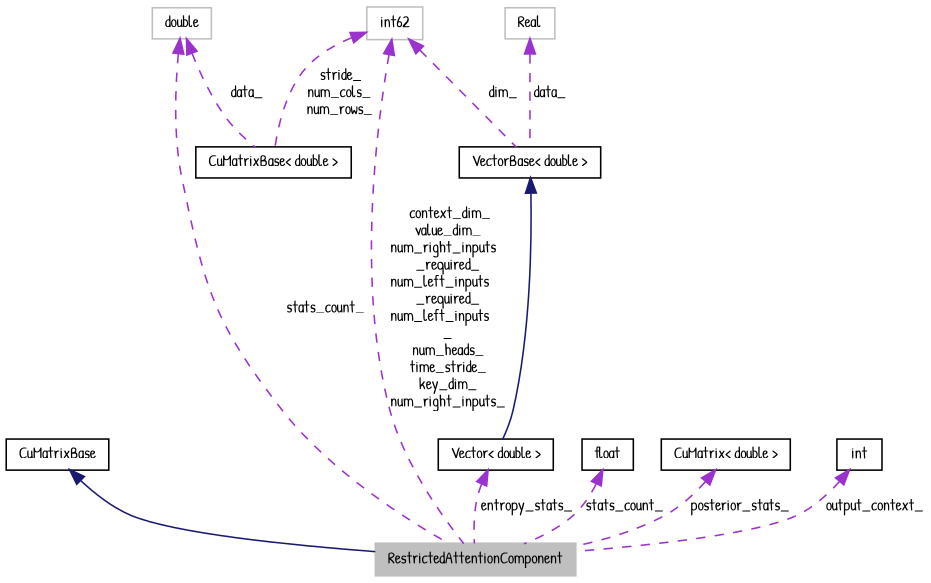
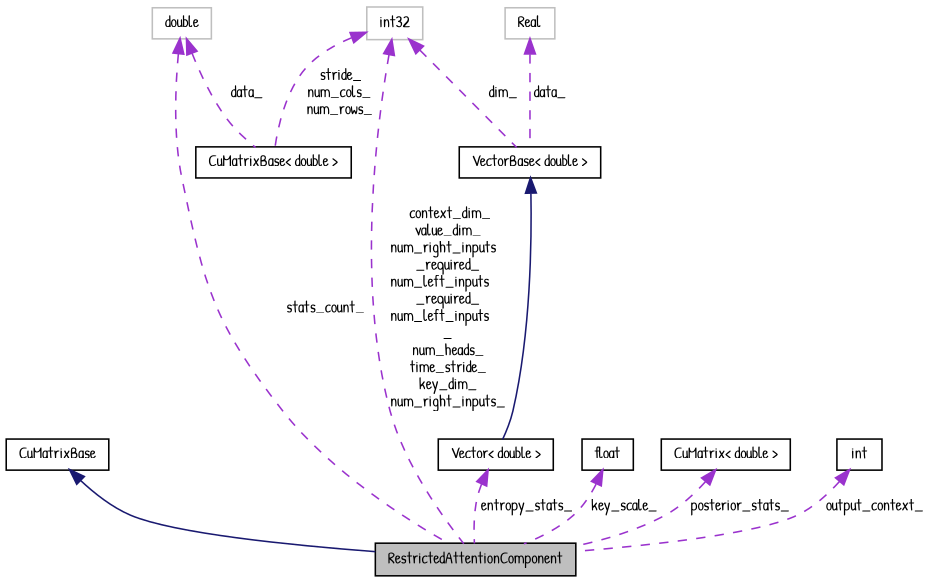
node "int62": label "int62" -> "int32"
edge "RestrictedAttentionComponent" -> "float": label " stats_count_" -> " key_scale_"
node "RestrictedAttentionComponent": color grey75 -> black
